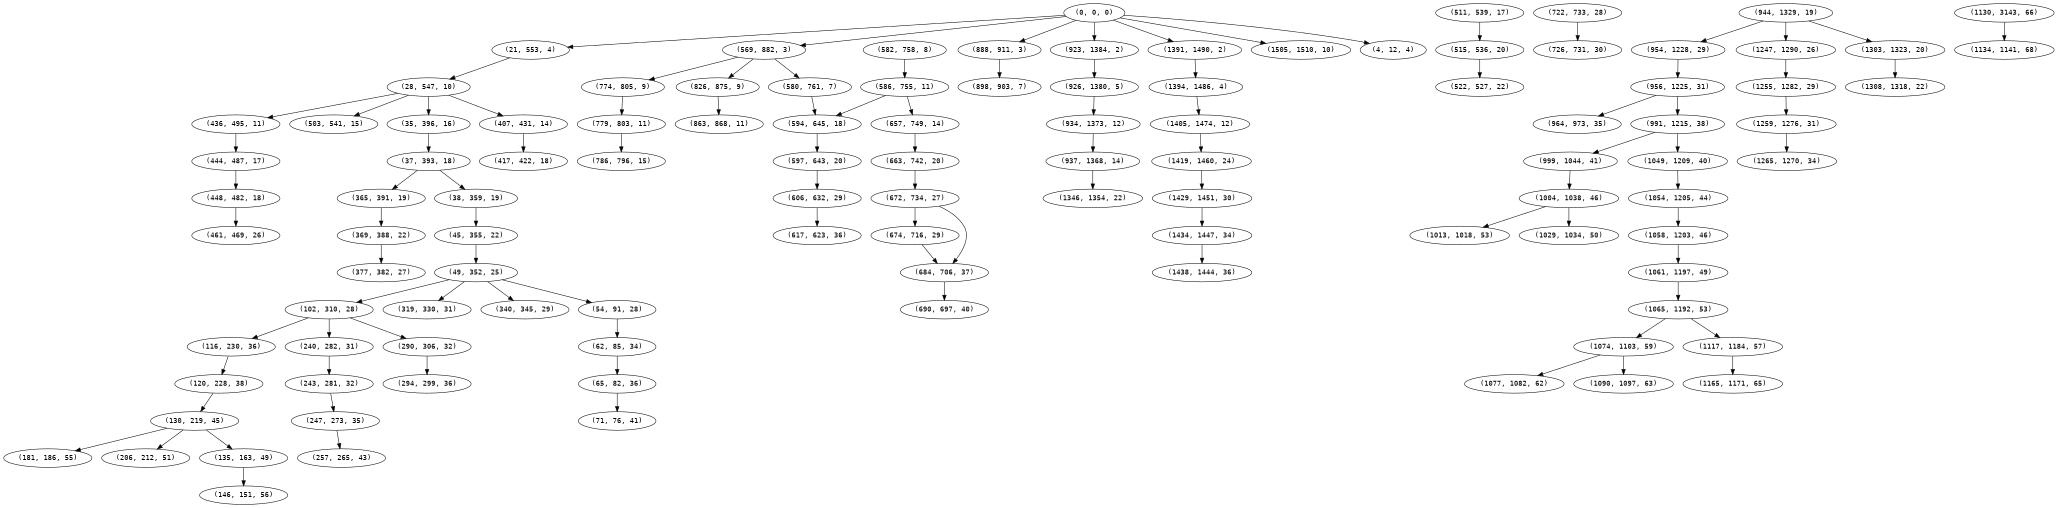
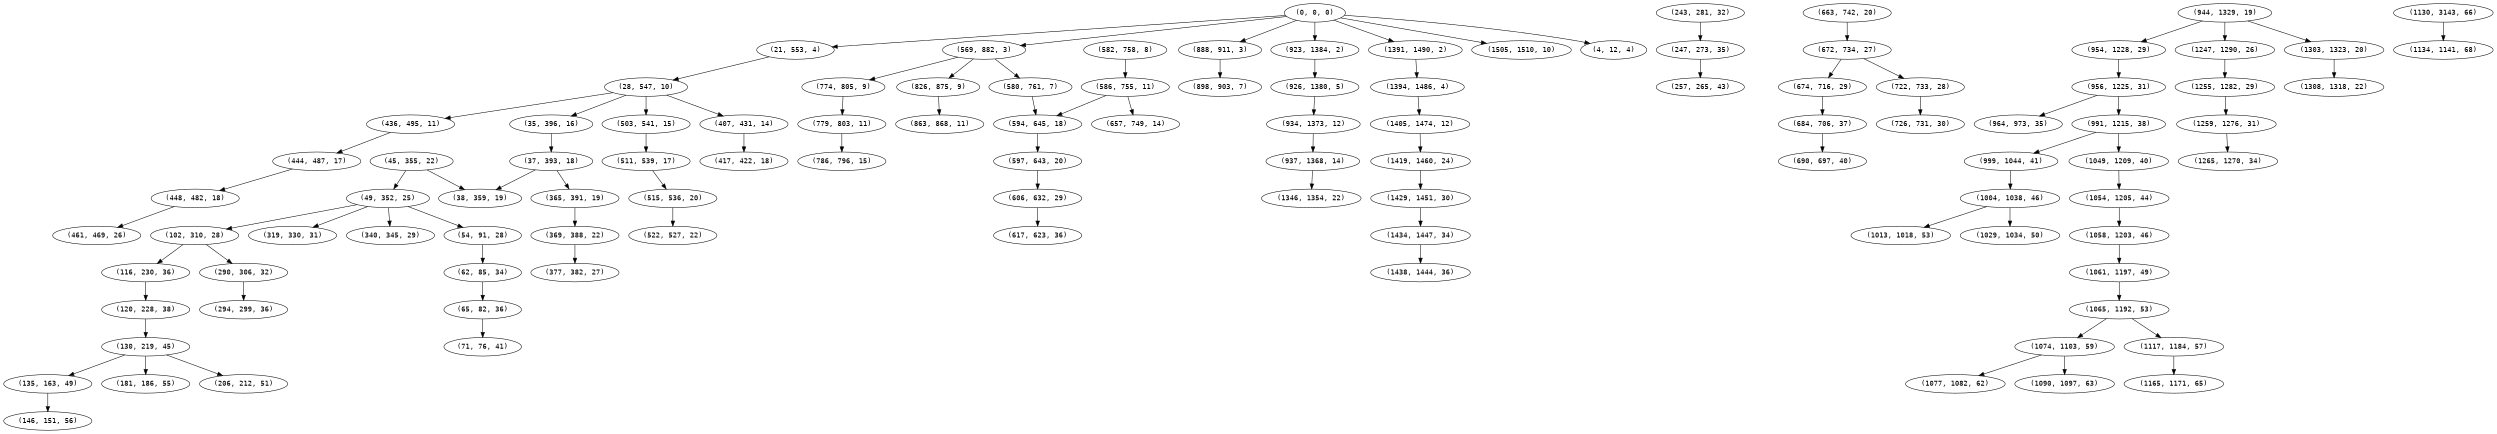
edge "(503, 541, 15)" -> "(511, 539, 17)": added
edge "(657, 749, 14)" -> "(663, 742, 20)": removed
edge "(38, 359, 19)" -> "(45, 355, 22)": reversed
edge "(672, 734, 27)" -> "(684, 706, 37)": now "(672, 734, 27)" -> "(722, 733, 28)"
node "(240, 282, 31)": removed
